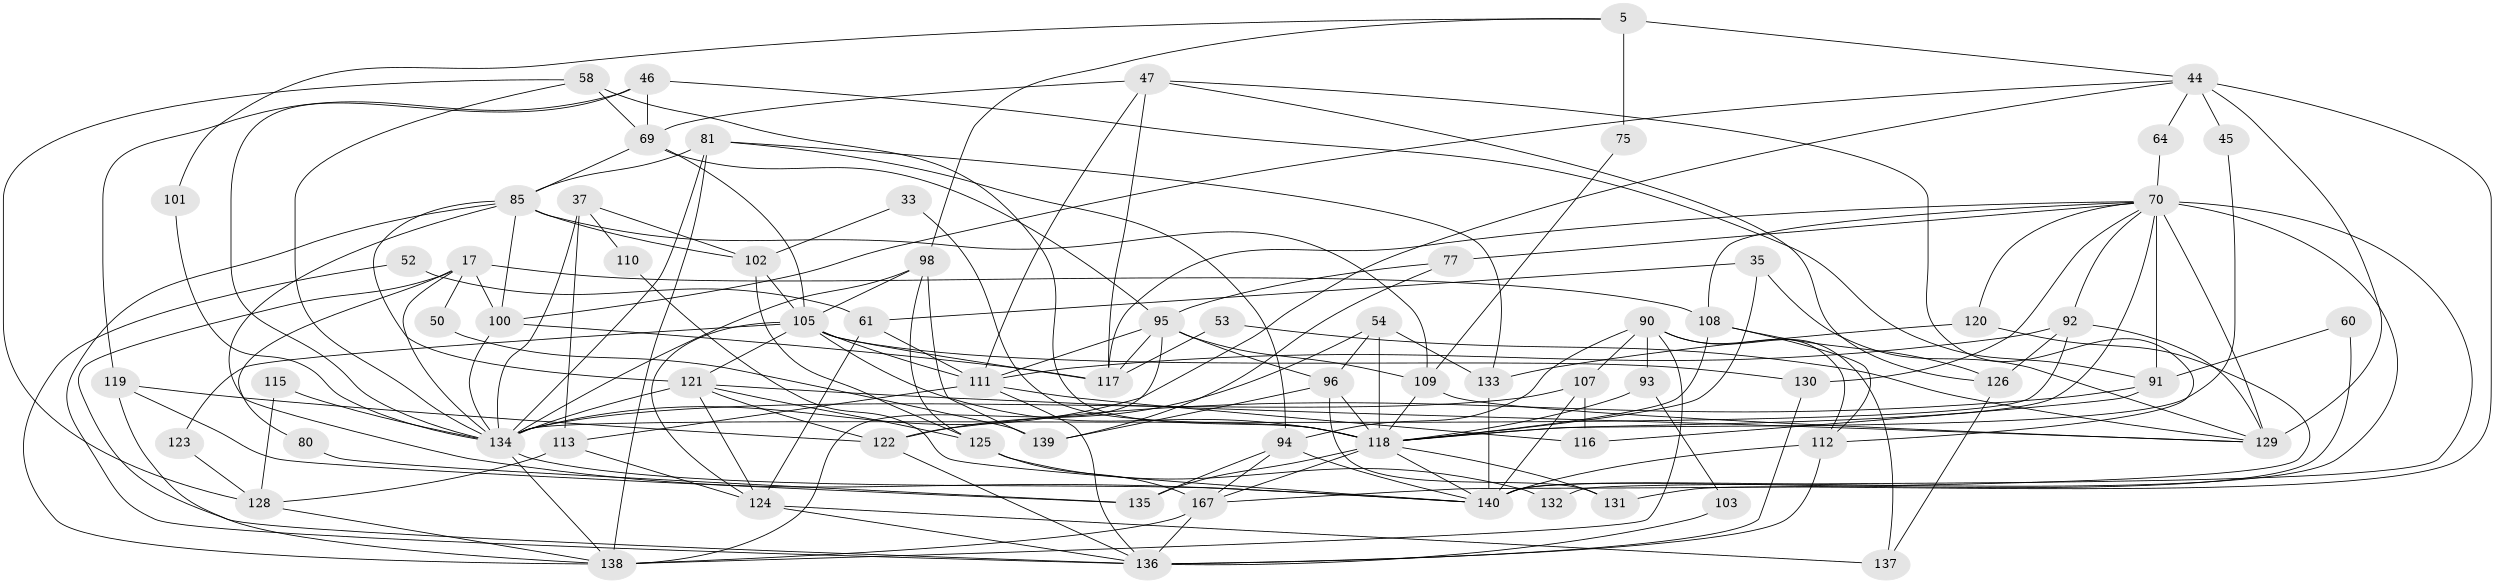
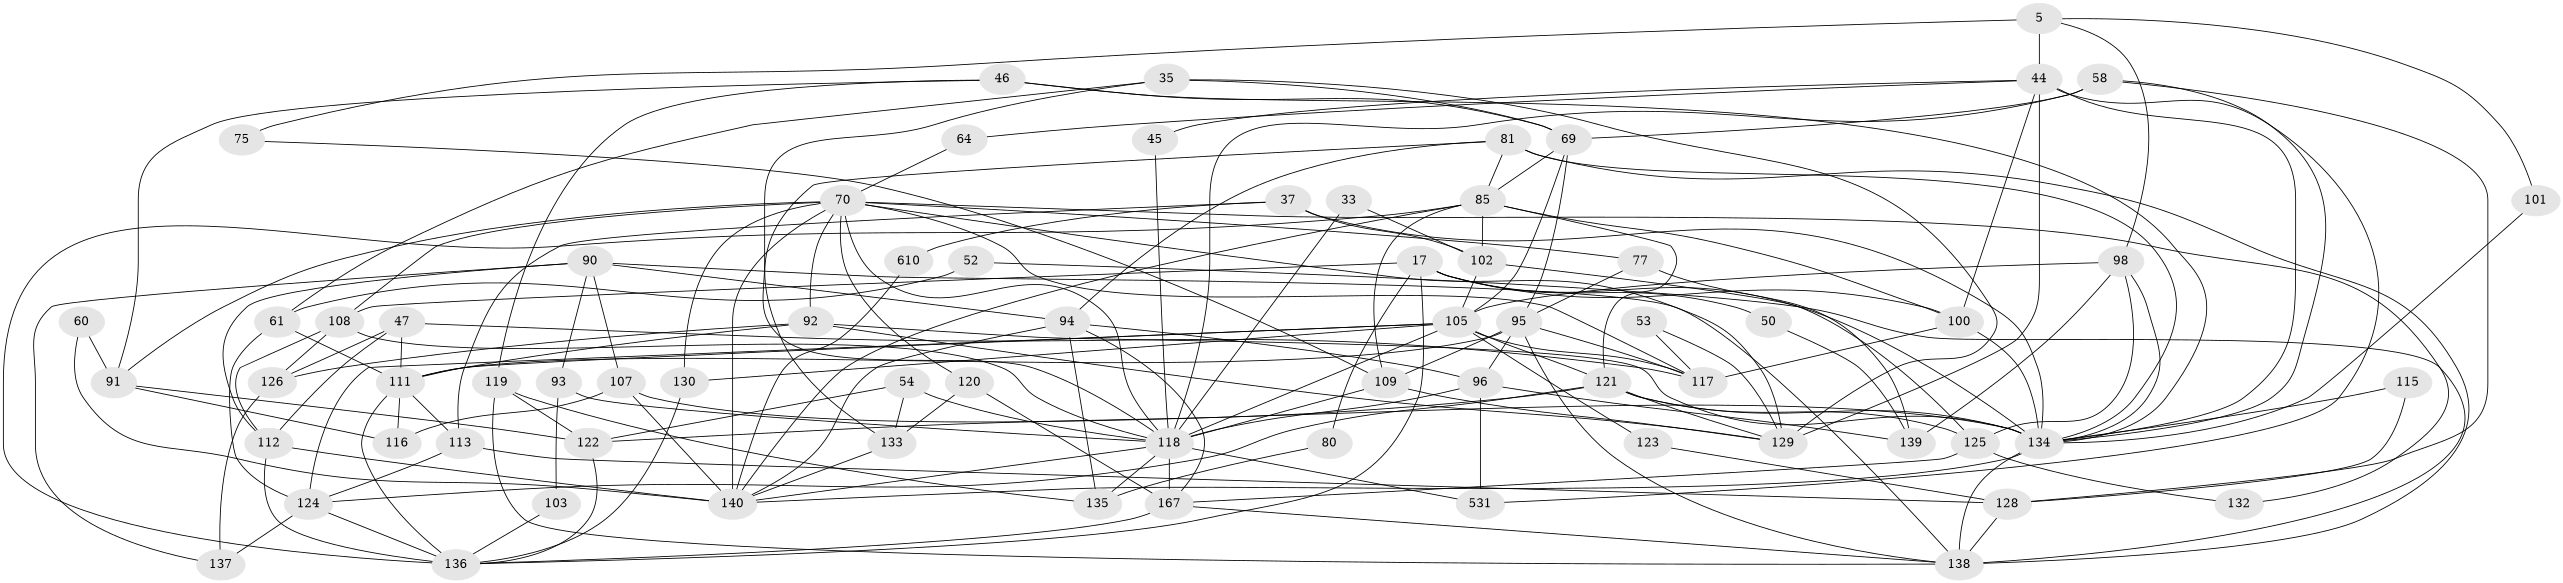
edge "47" -- "69": now "35" -- "69"
node "110": label "110" -> "610"
edge "54" -- "96": now "94" -- "96"
node "131": label "131" -> "531"
